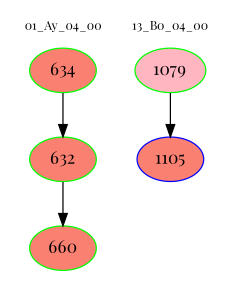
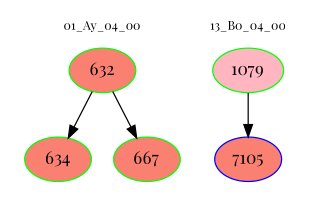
edge "634" -> "632": reversed
node "1105": label "1105" -> "7105"
node "660": label "660" -> "667"
